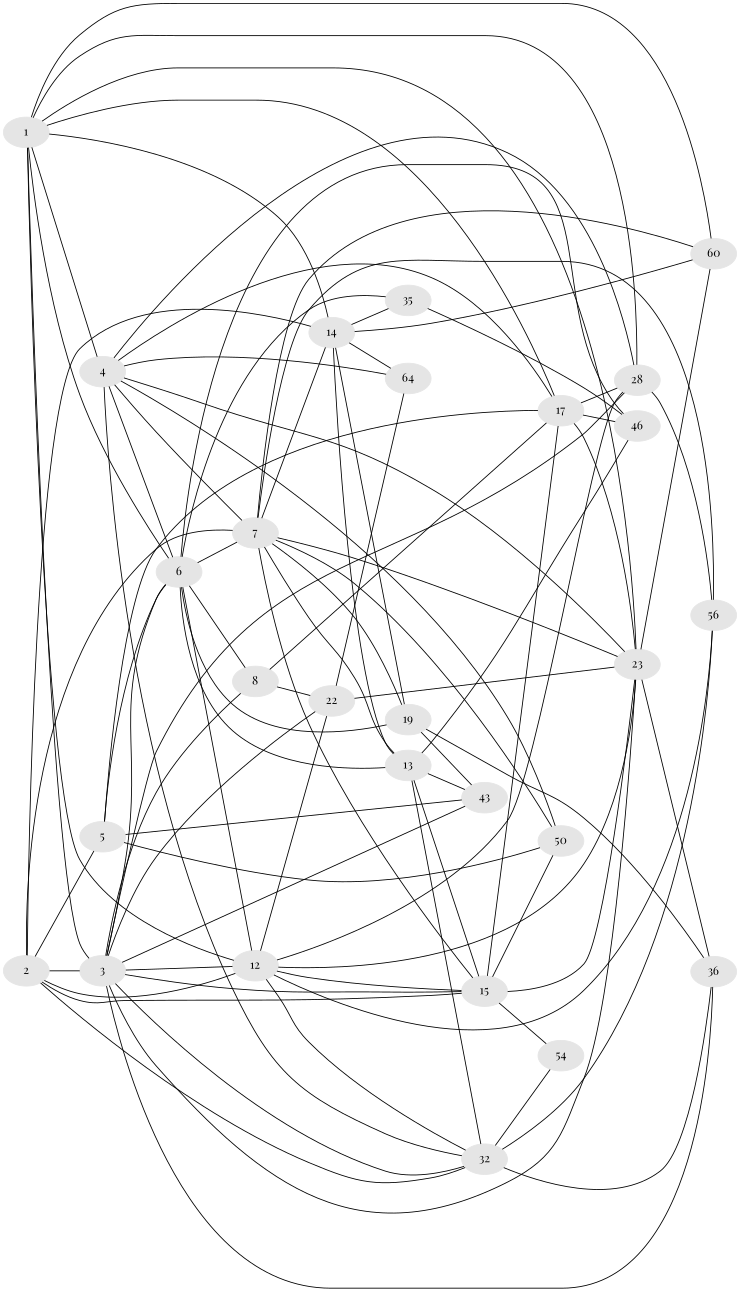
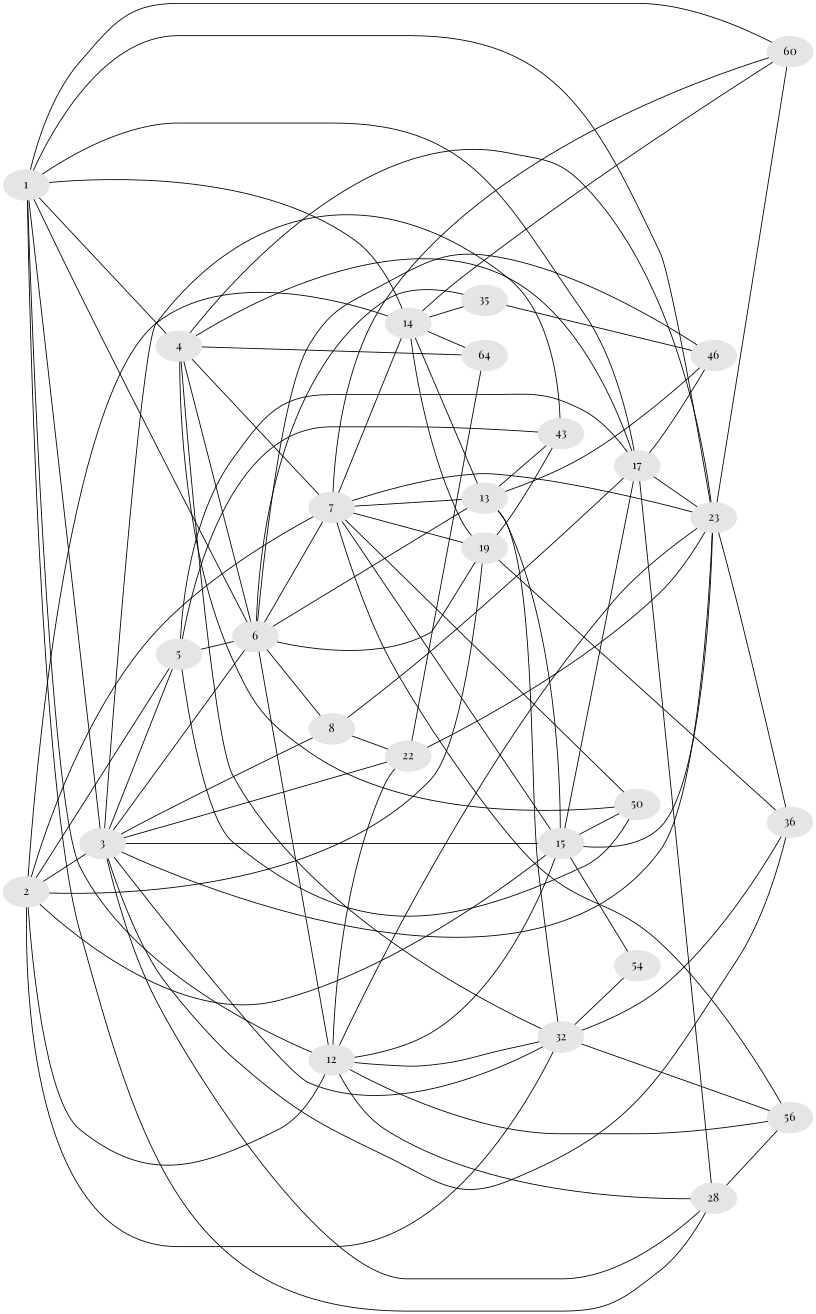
edge "4" -- "28": removed
edge "19" -- "2": added
edge "12" -- "3": now "5" -- "3"
